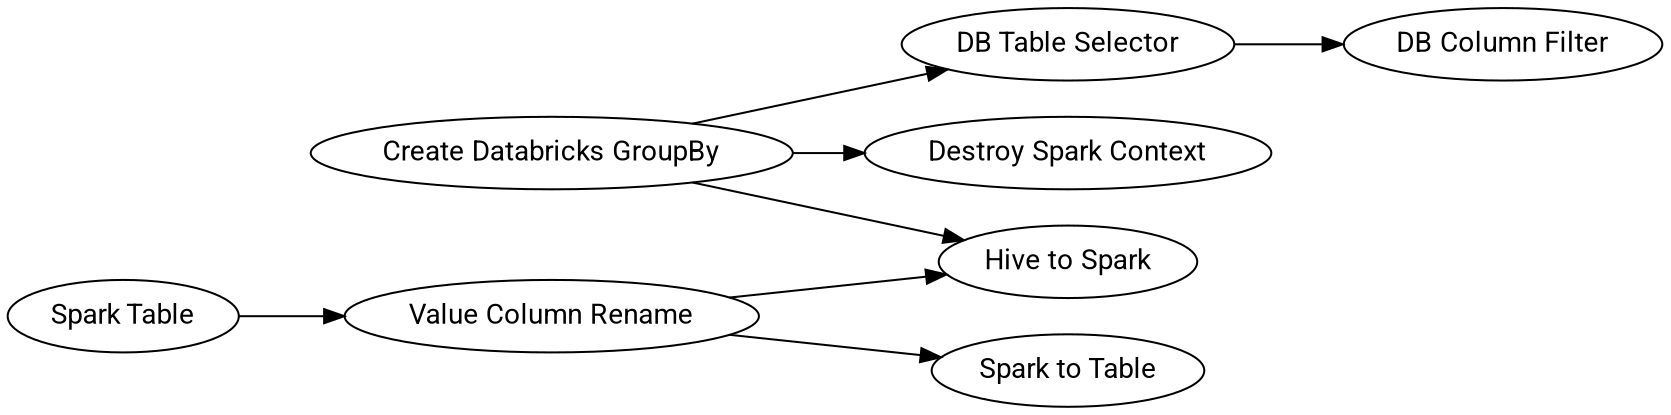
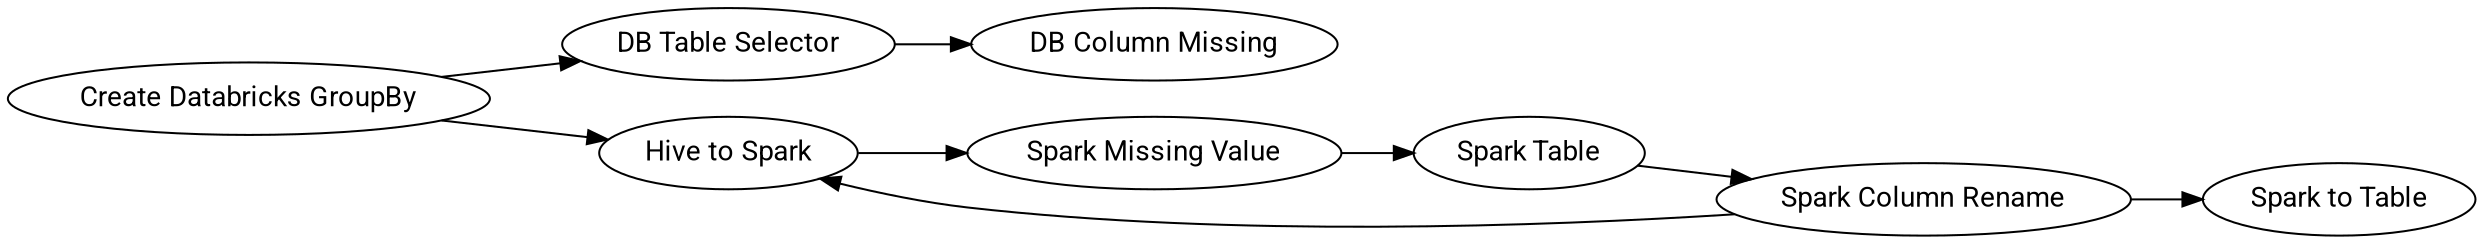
node "DB Column Filter": label "DB Column Filter" -> "DB Column Missing"
node "Destroy Spark Context": removed
node "Spark Missing Value": added
node "Value Column Rename": label "Value Column Rename" -> "Spark Column Rename"
